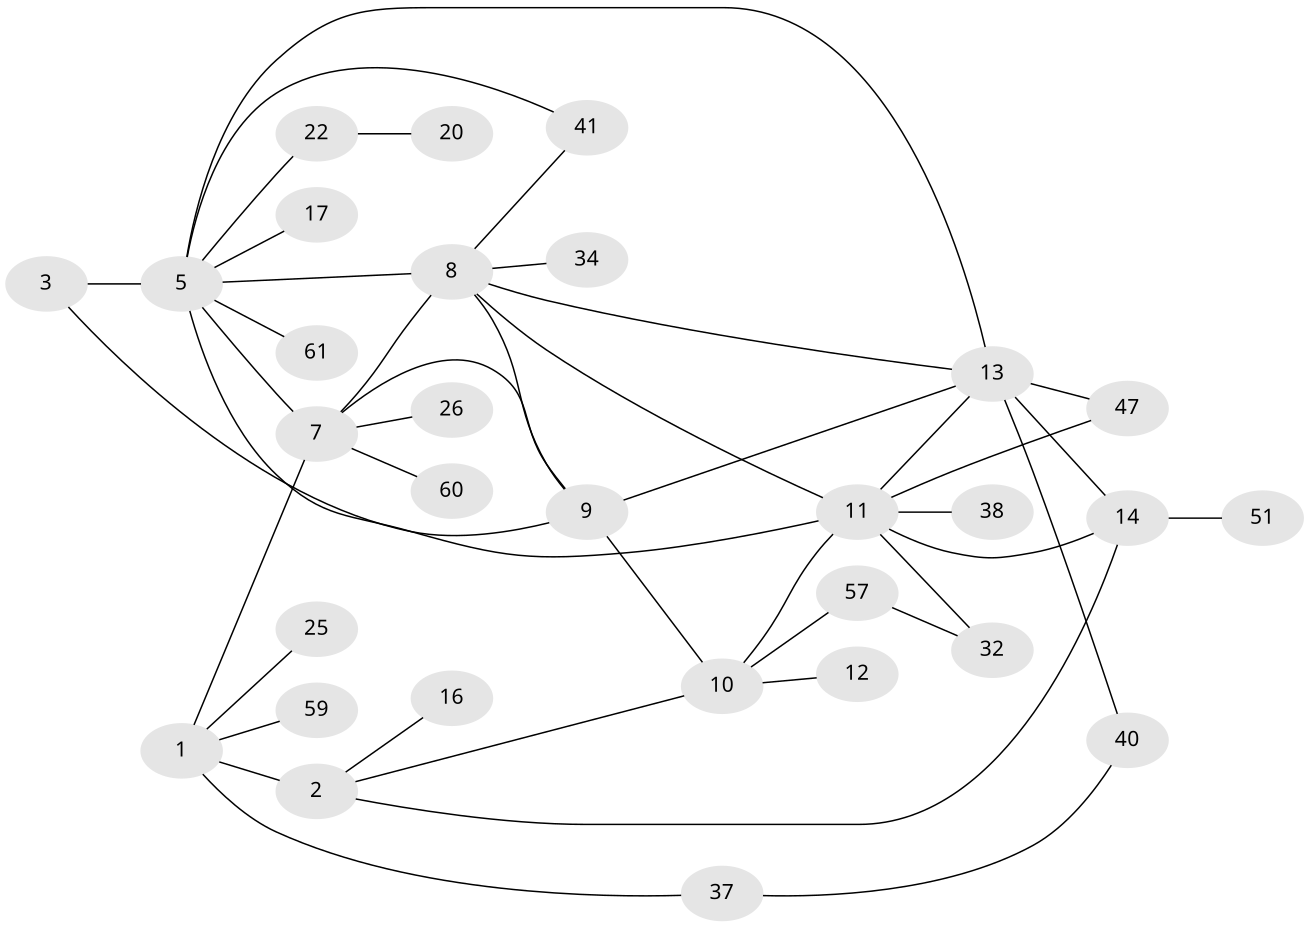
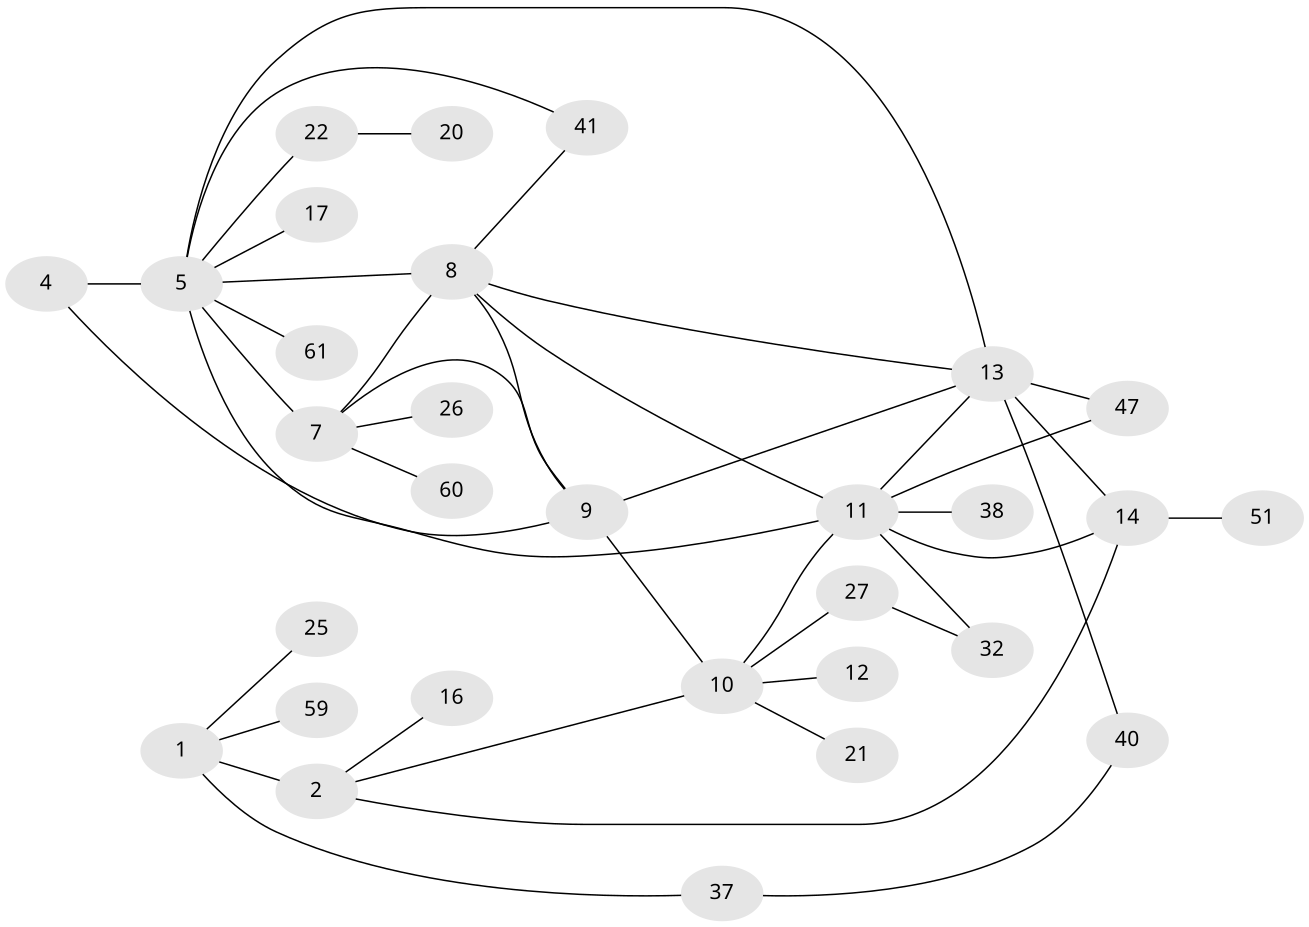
node "34": removed
node "3": label "3" -> "4"
edge "7" -- "1": removed
node "57": label "57" -> "27"
node "21": added
